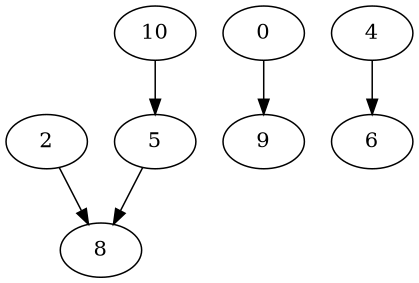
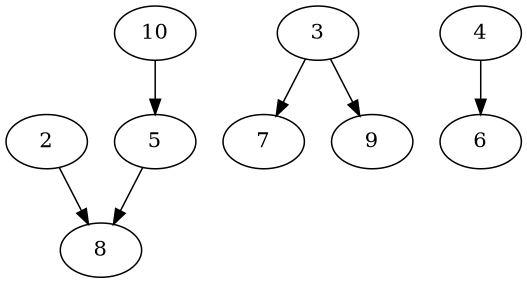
node "0": label "0" -> "3"
node "7": added
